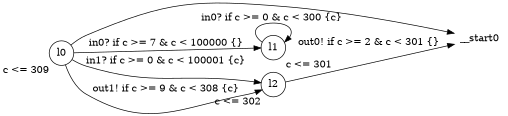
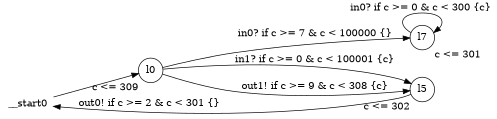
edge "l0 c <= 309" -> "__start0": reversed
node "l1 c <= 301": label "l1 c <= 301" -> "l7 c <= 301"
node "l2 c <= 302": label "l2 c <= 302" -> "l5 c <= 302"
